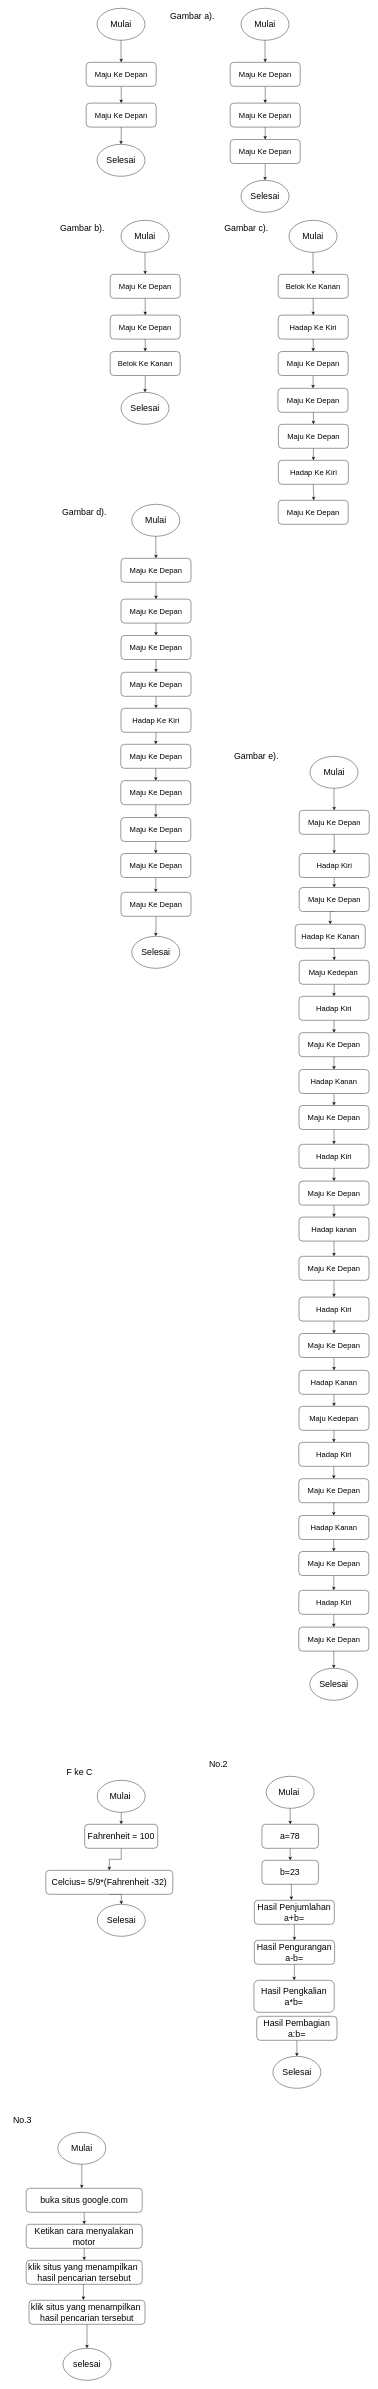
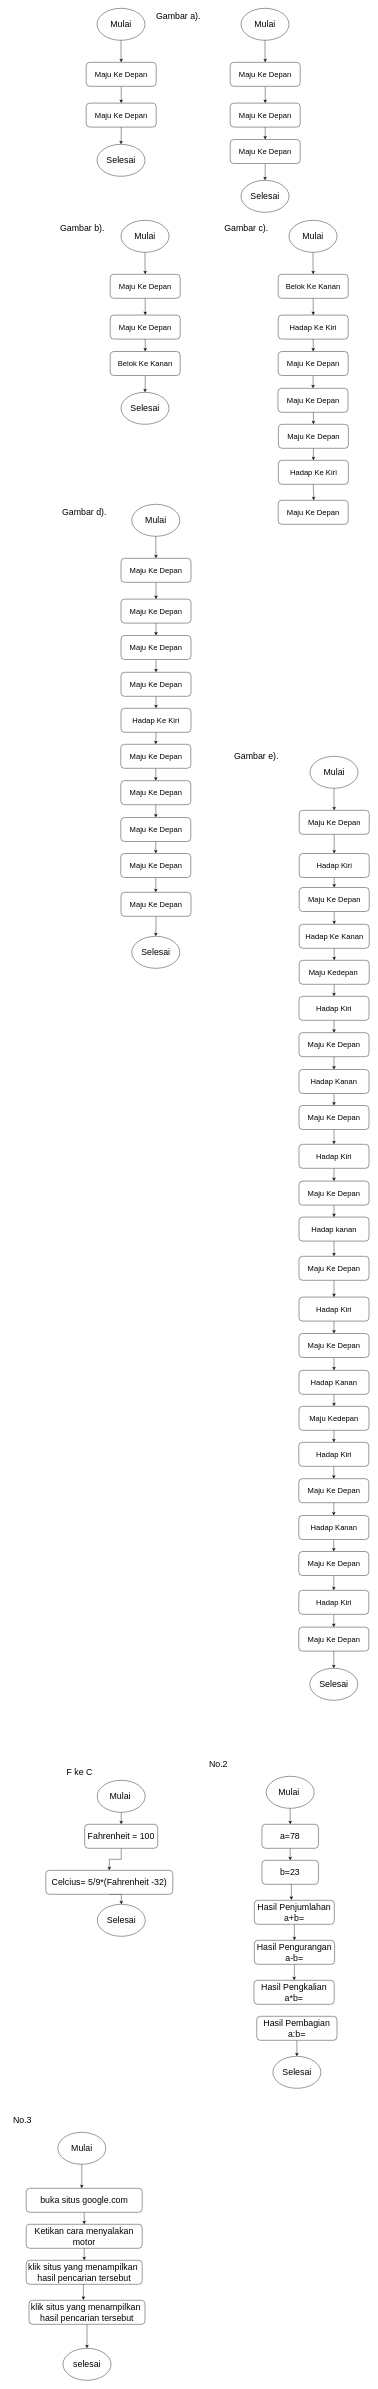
node "Gambar a).": moved (192, 16) -> (178, 16)
node "Hadap Ke Kanan": moved (330, 936) -> (334, 936)
node "Hasil Pengkalian a*b=": size 80x32 -> 80x24
